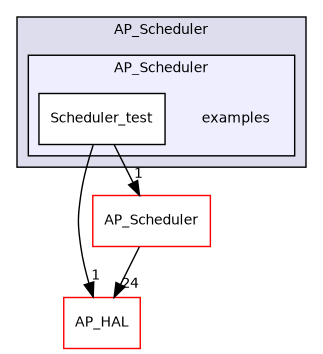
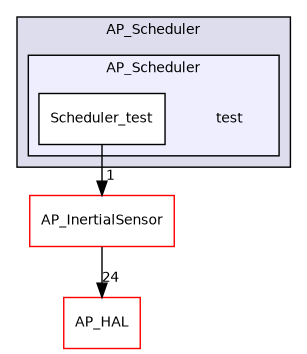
node "examples": label "examples" -> "test"
edge "Scheduler_test" -> "AP_HAL": removed
node "AP_Scheduler": label "AP_Scheduler" -> "AP_InertialSensor"
